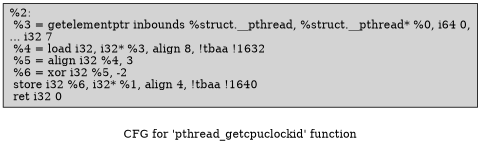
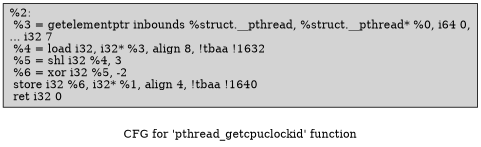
node "%2:": text "%5 = align i32 %4, 3" -> "%5 = shl i32 %4, 3"
